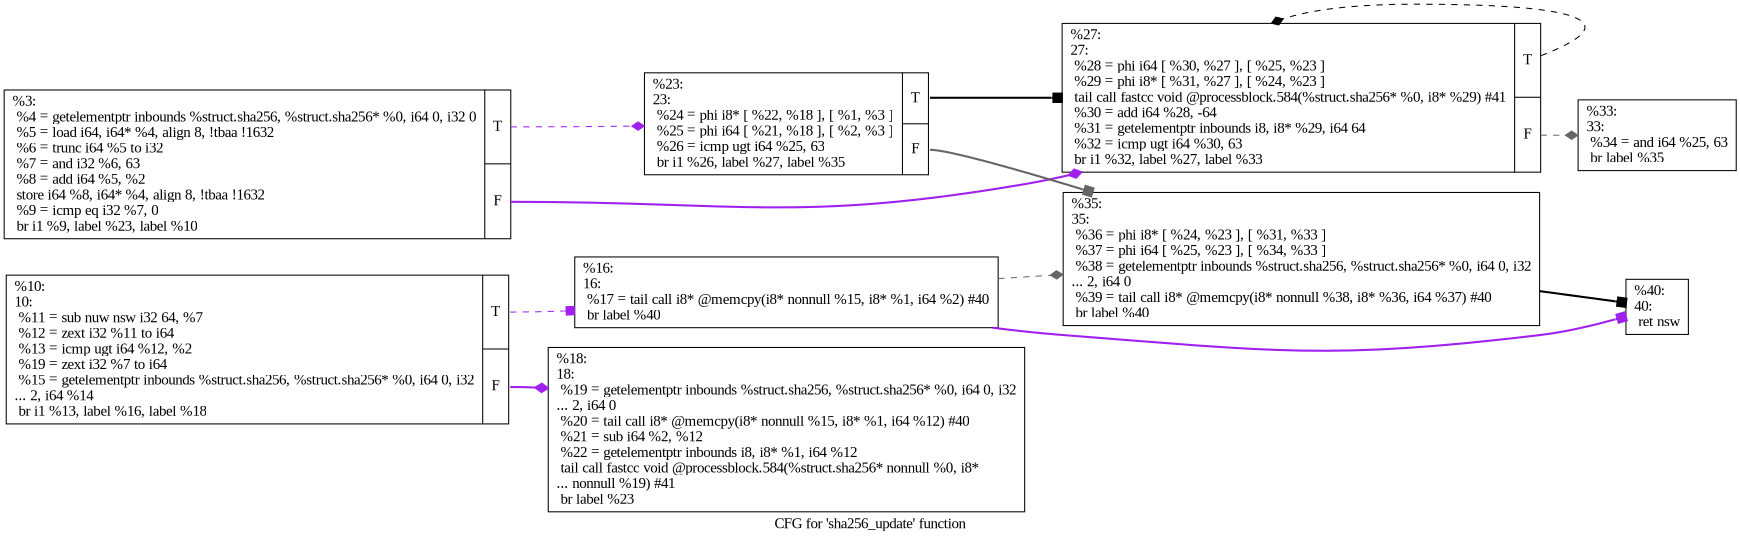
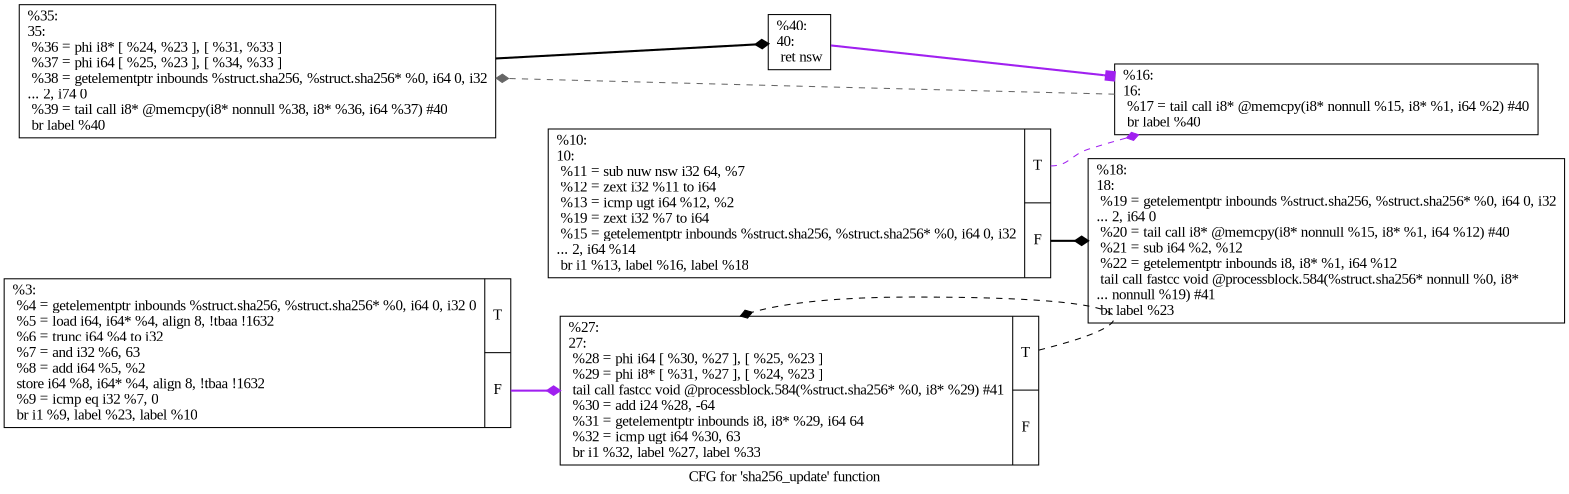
node "%27:": text "%30 = add i64 %28, -64" -> "%30 = add i24 %28, -64"
node "%23:": removed
node "%33:": removed
node "%3:": text "%6 = trunc i64 %5 to i32" -> "%6 = trunc i64 %4 to i32"
node "%35:": text "... 2, i64 0" -> "... 2, i74 0"
edge "%35:" -> "%40:": arrowhead box -> diamond
edge "%10:" -> "%16:": arrowhead box -> diamond
edge "%16:" -> "%40:": reversed
edge "%10:" -> "%18:": color purple -> black
